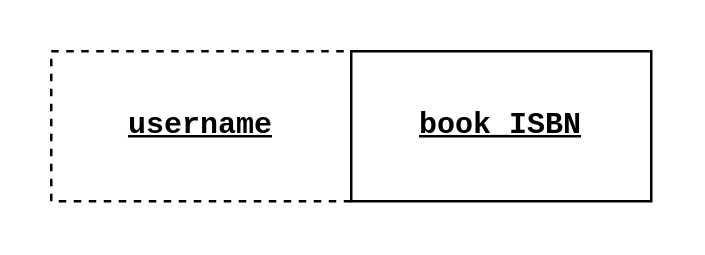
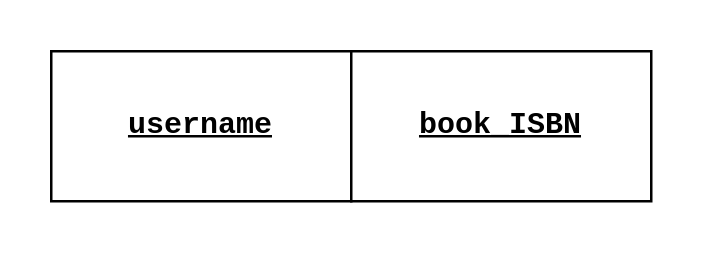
node "username": style dashed -> solid
